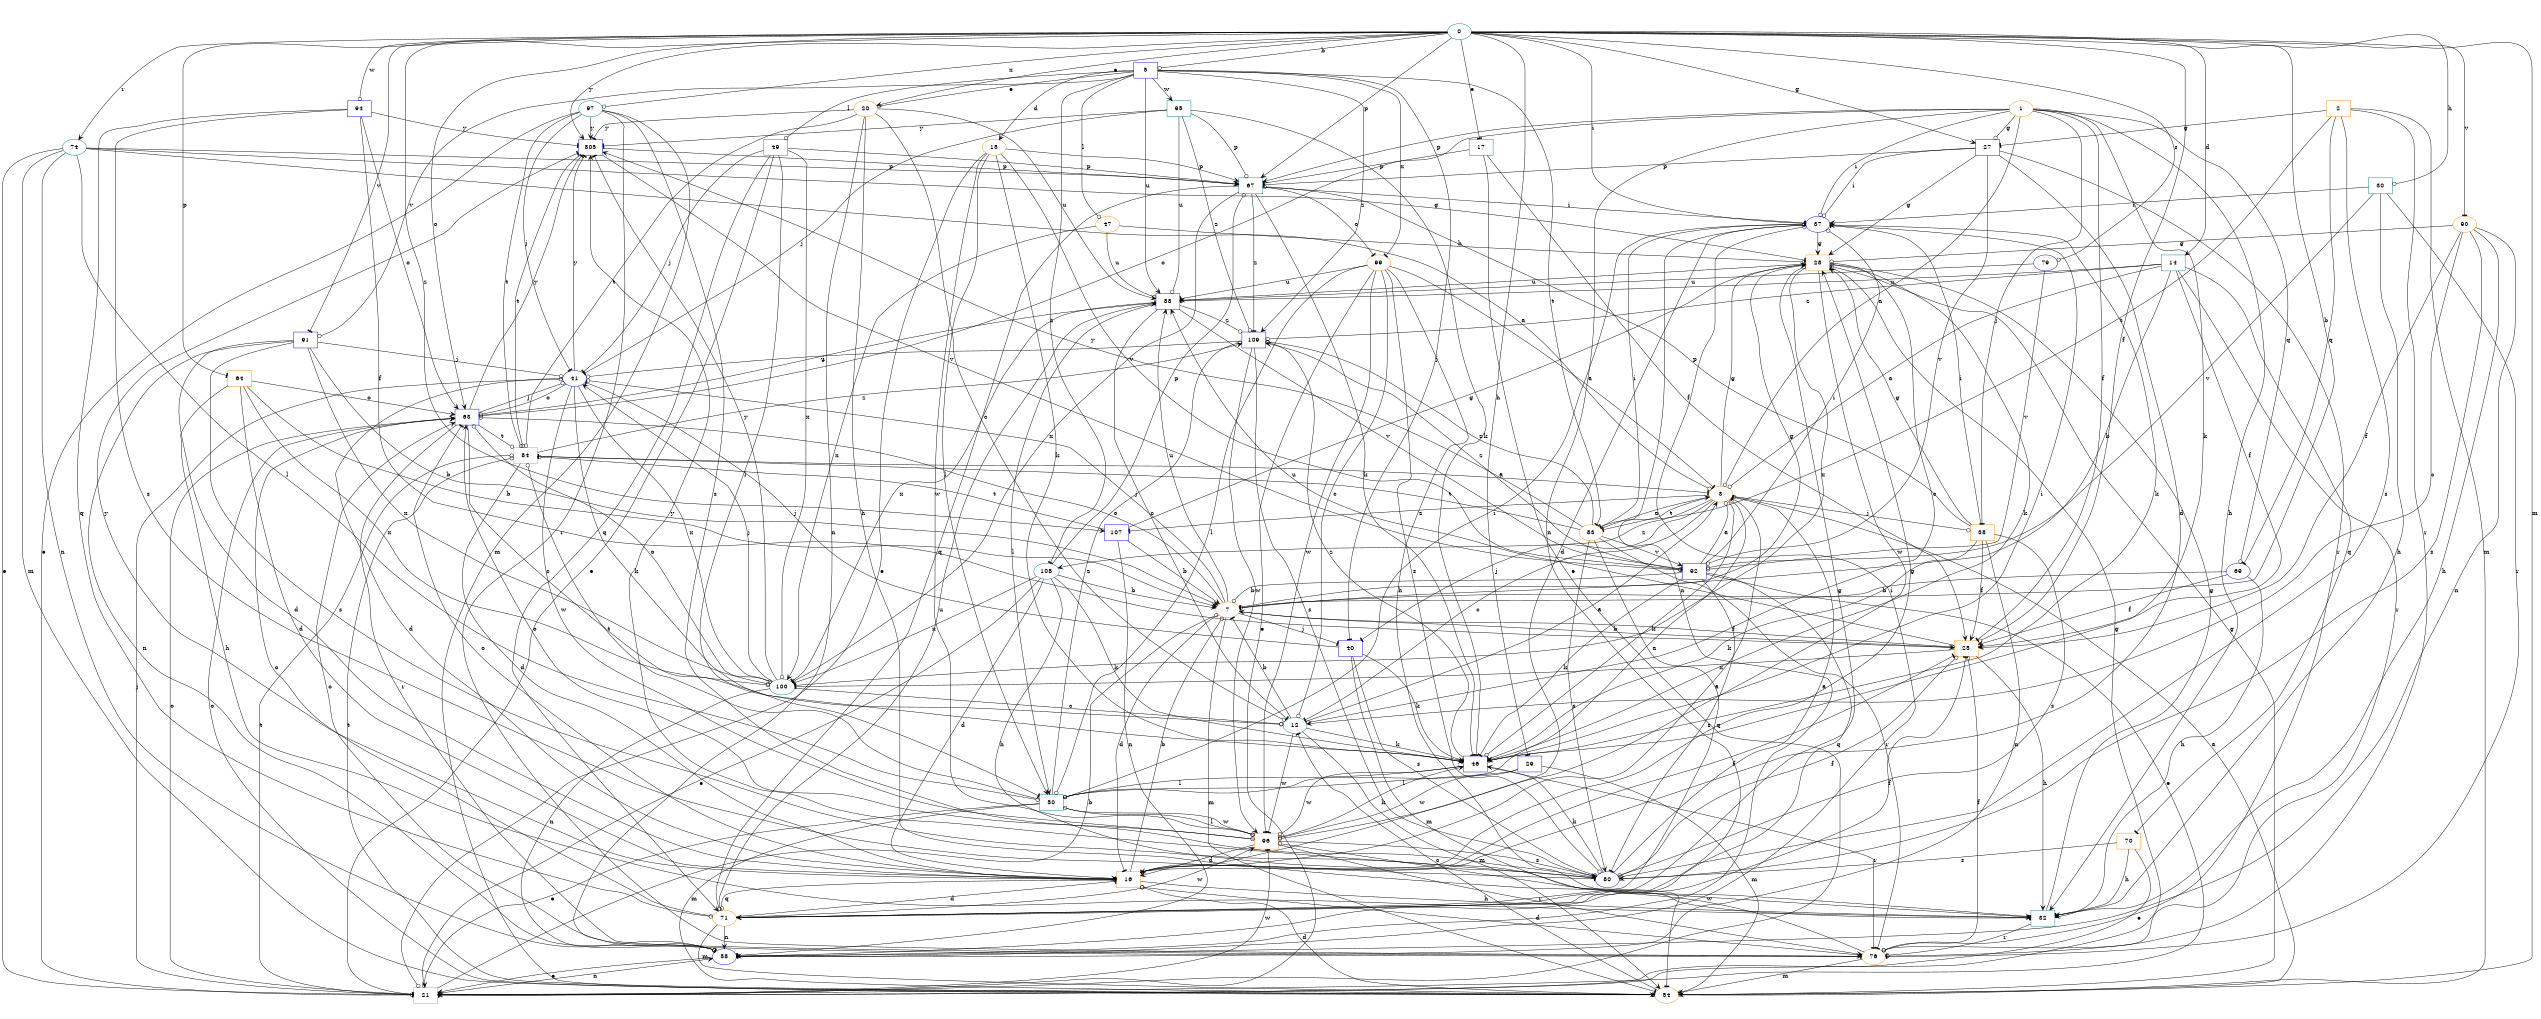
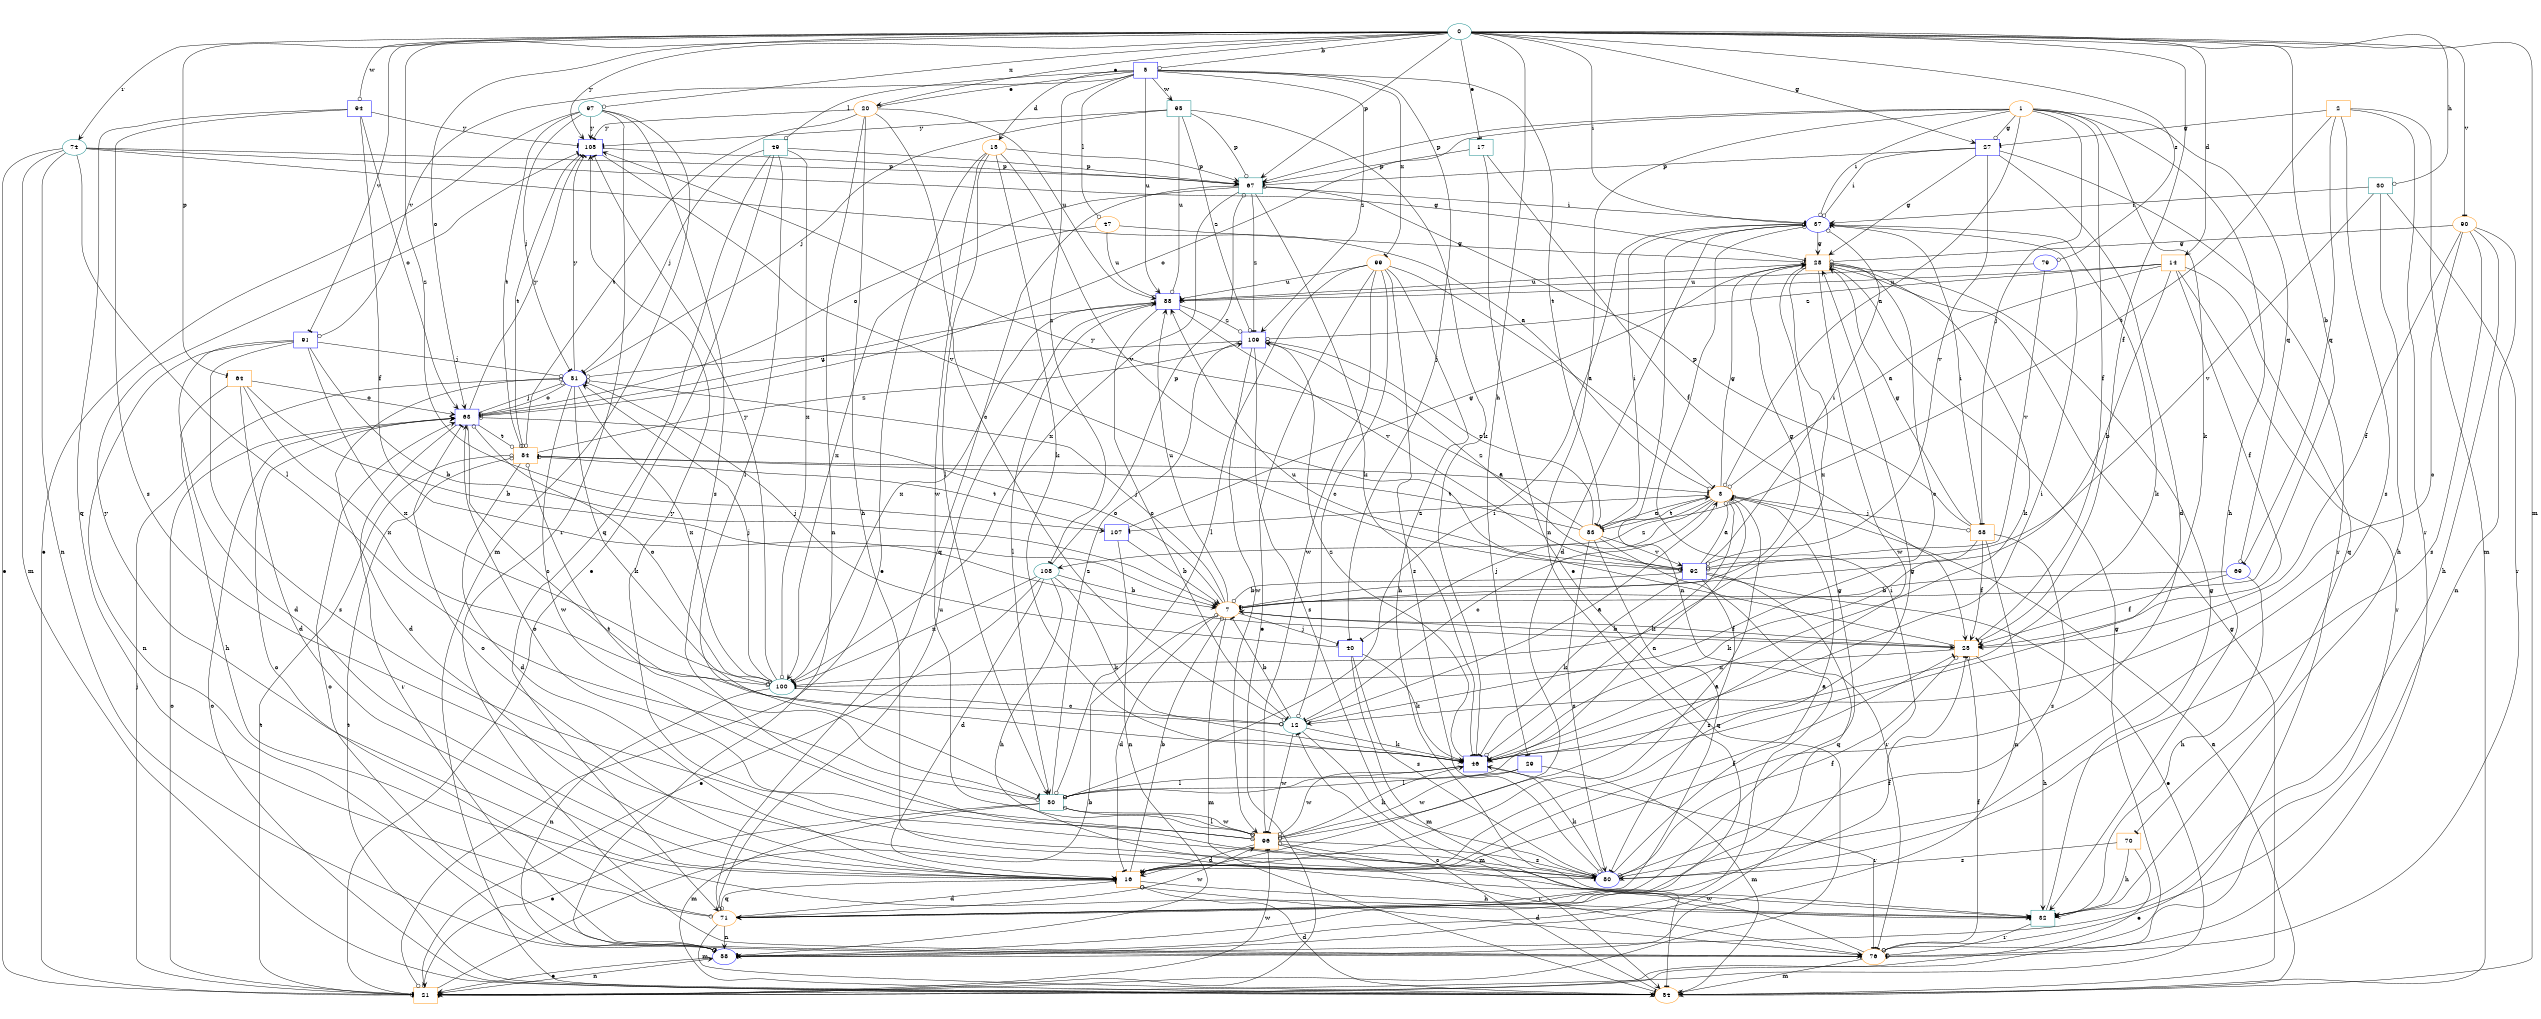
node "805": label "805" -> "105"
edge "67" -> "99": now "67" -> "63"
edge "47" -> "28": label "h" -> "g"
node "14": color teal -> darkorange
node "41": label "41" -> "51"
